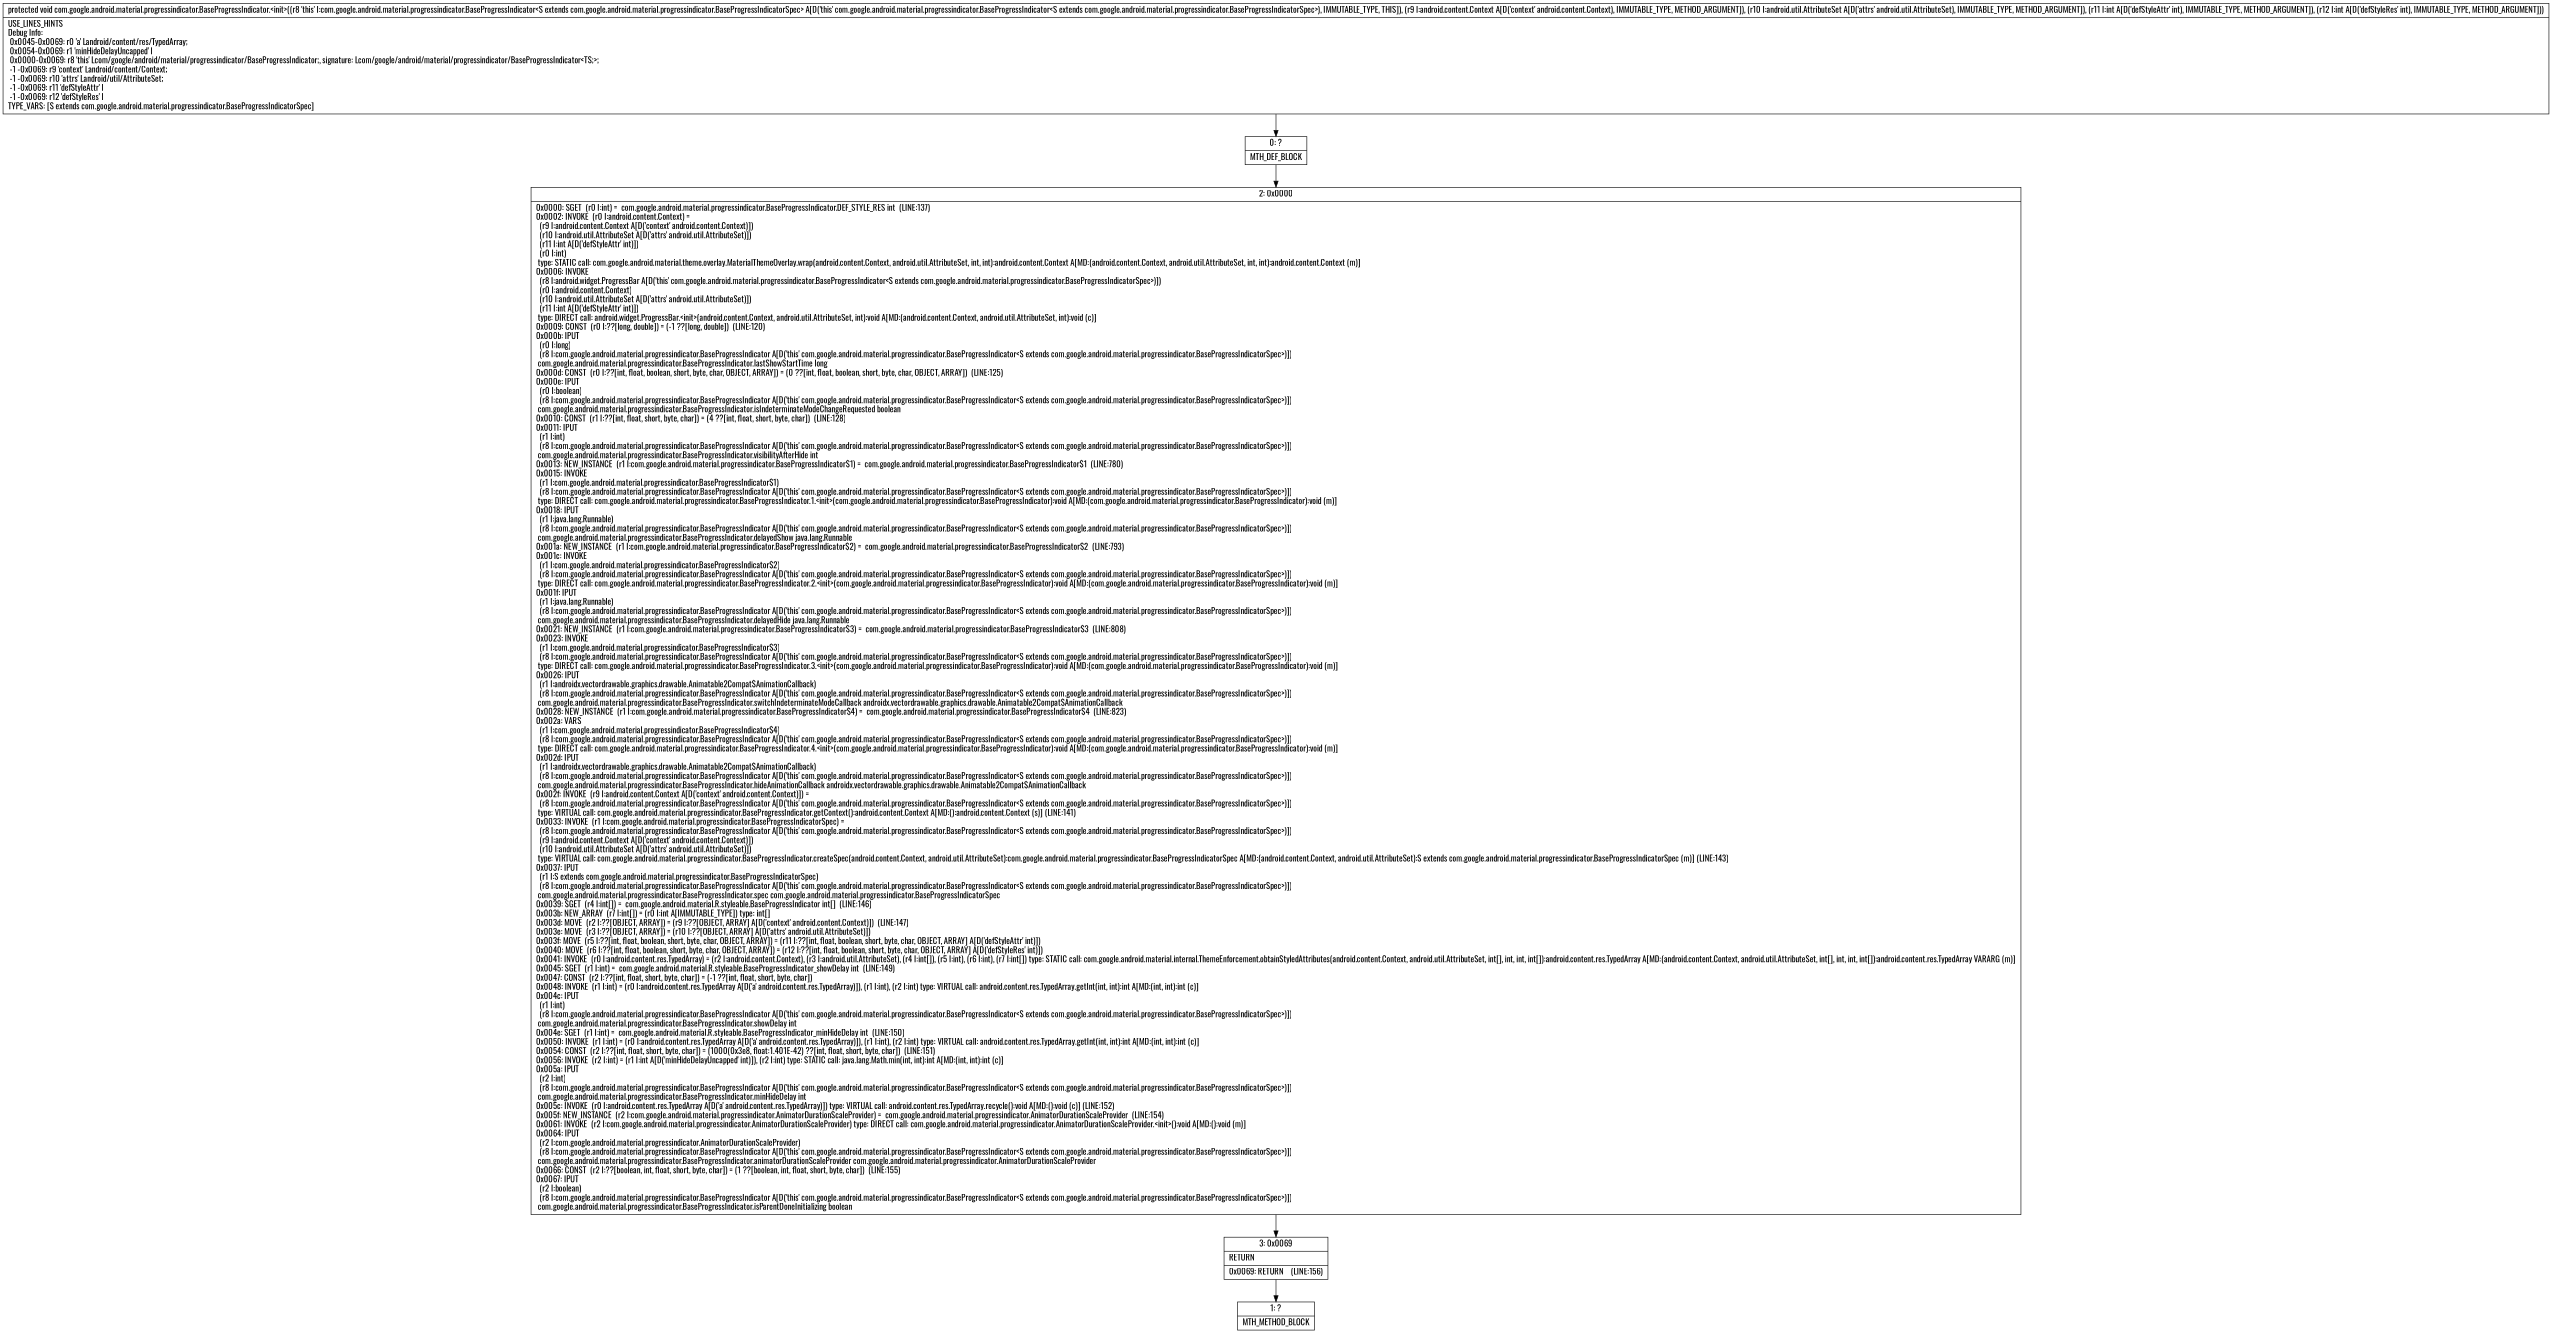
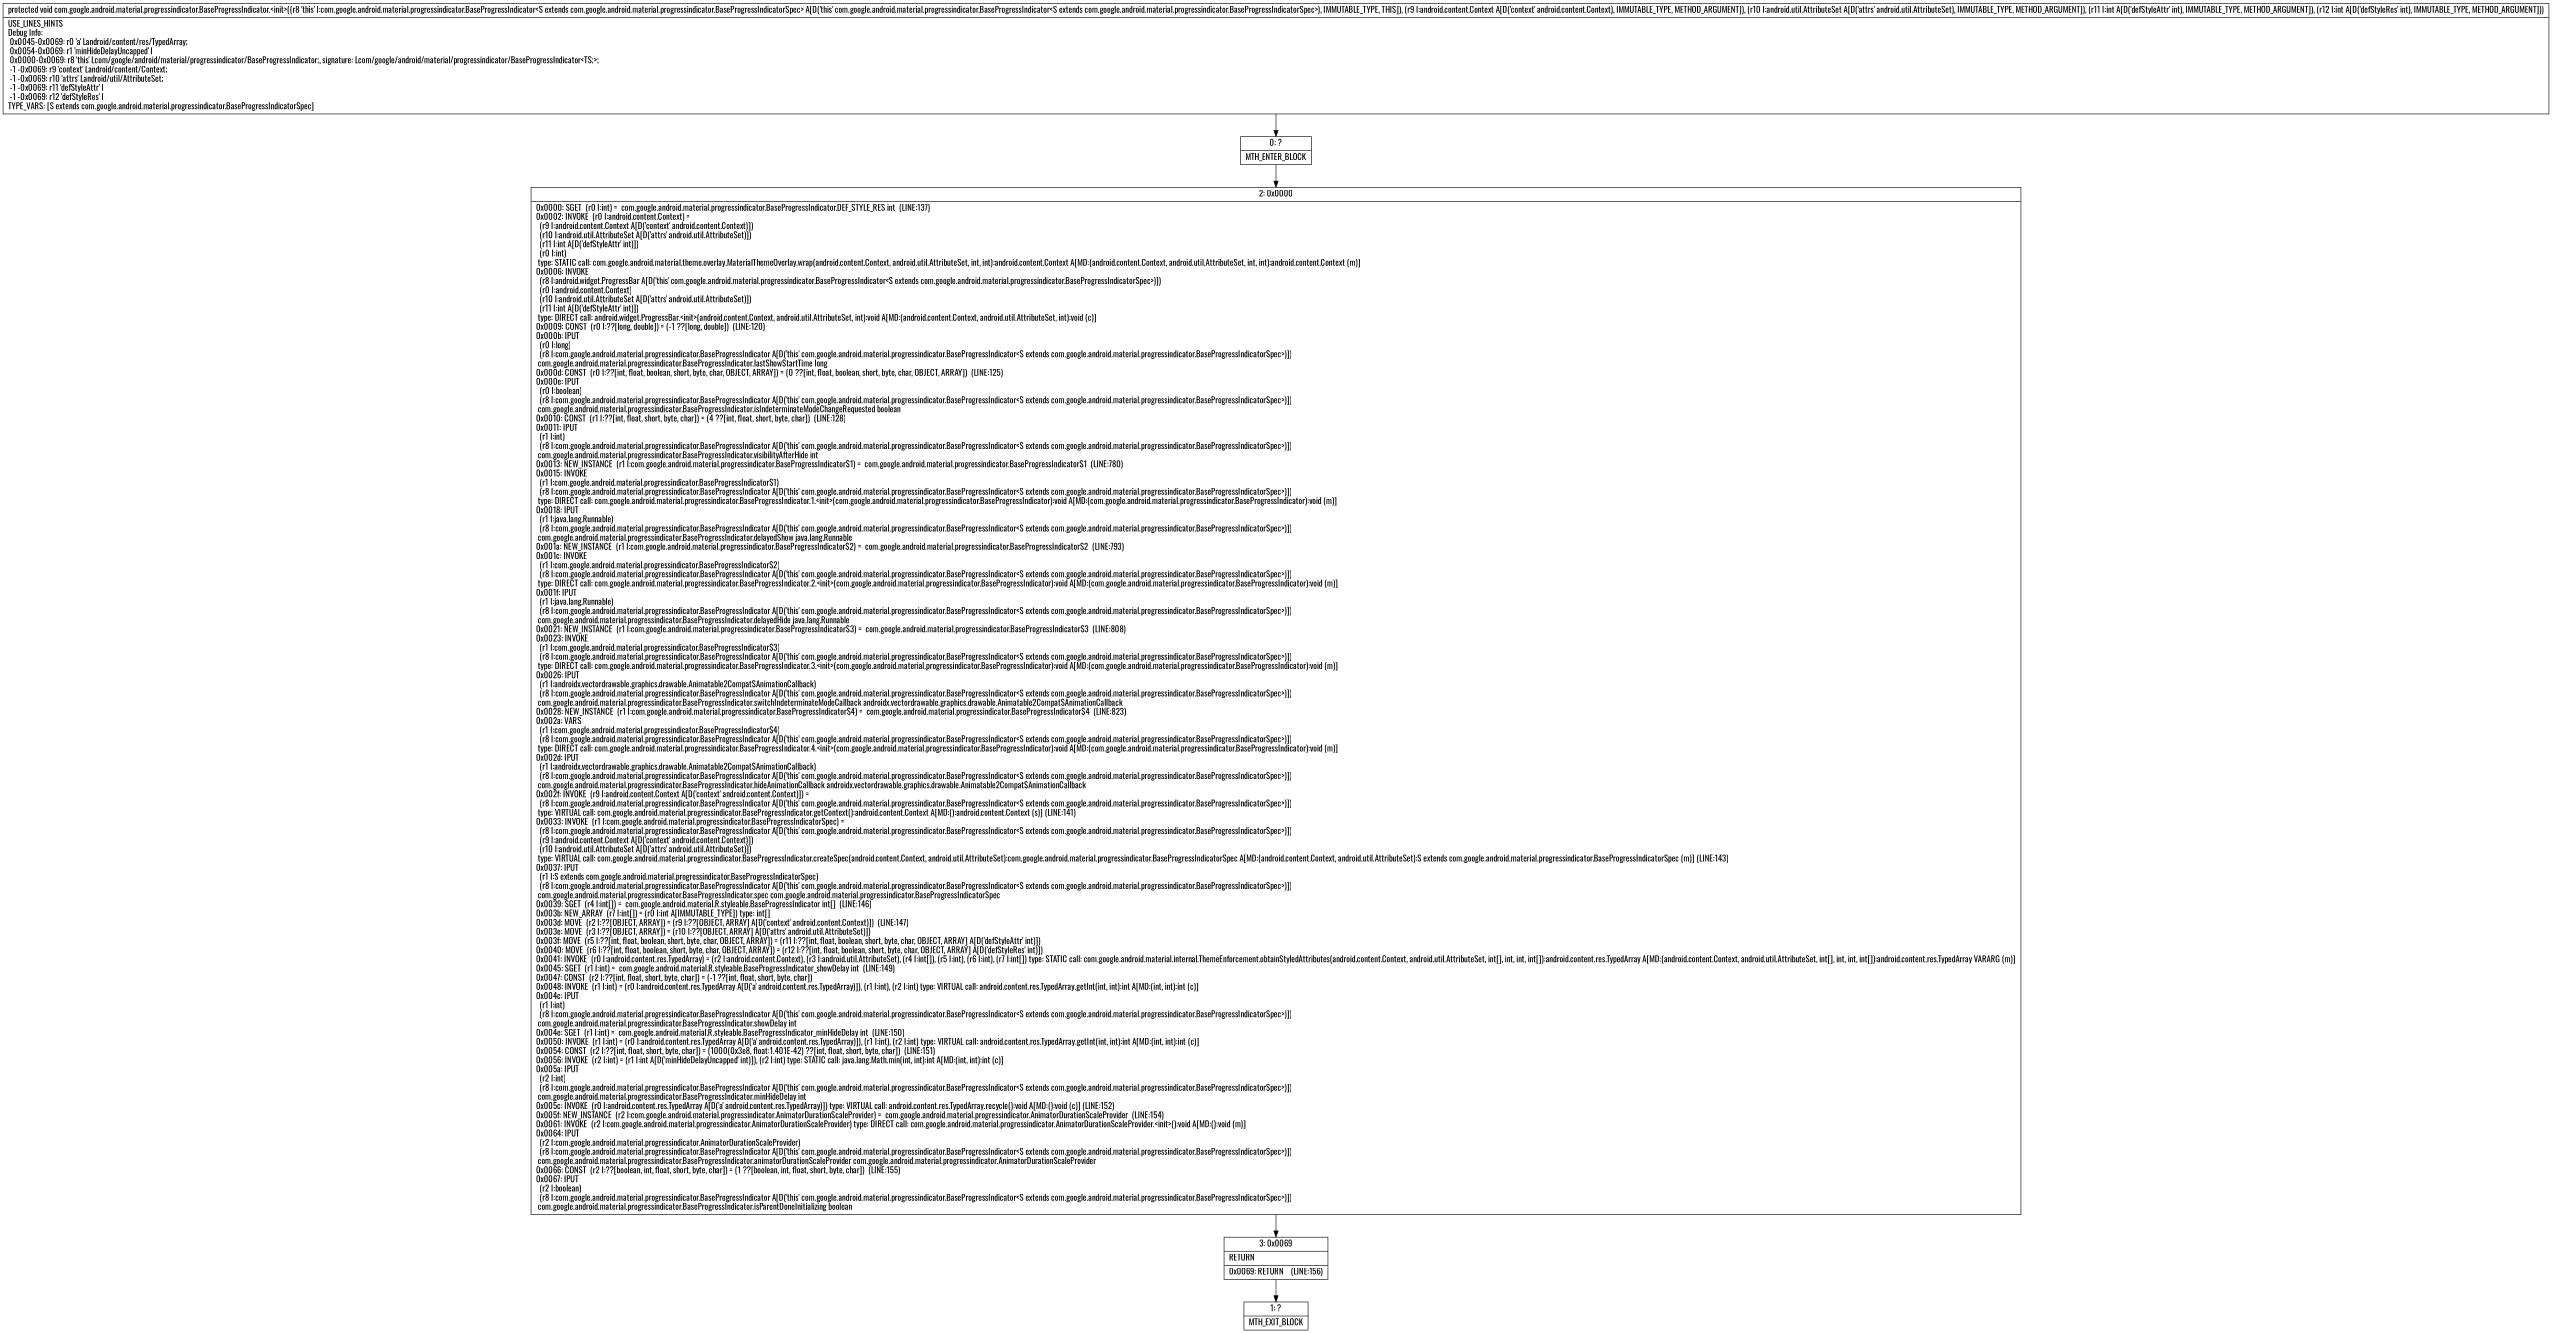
node "0: ?": text "MTH_DEF_BLOCK" -> "MTH_ENTER_BLOCK"
node "1: ?": text "MTH_METHOD_BLOCK" -> "MTH_EXIT_BLOCK"
